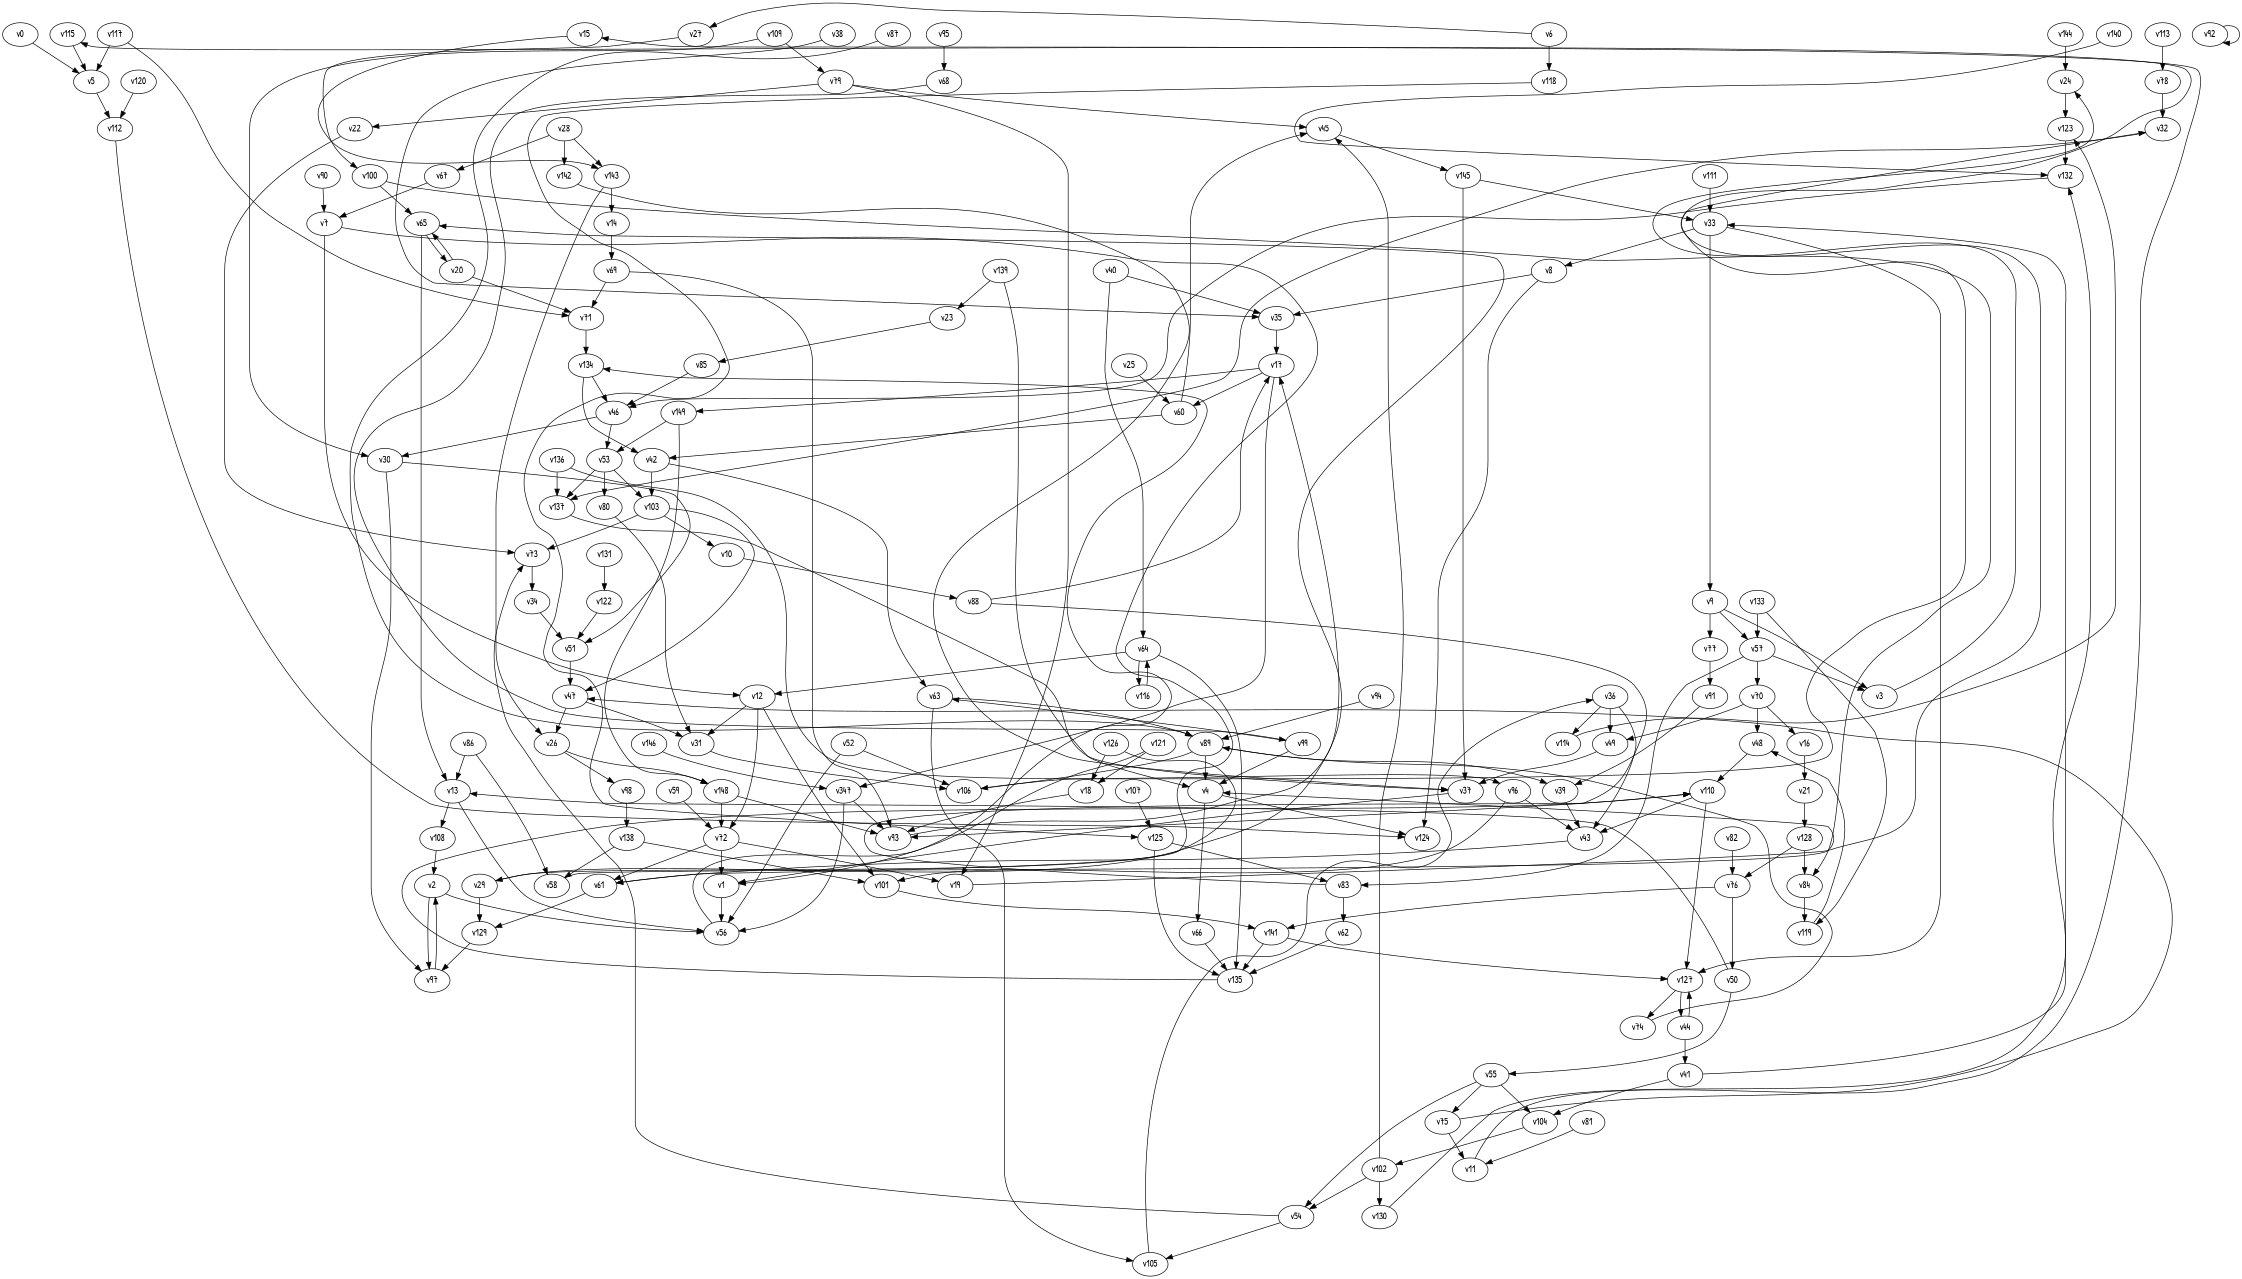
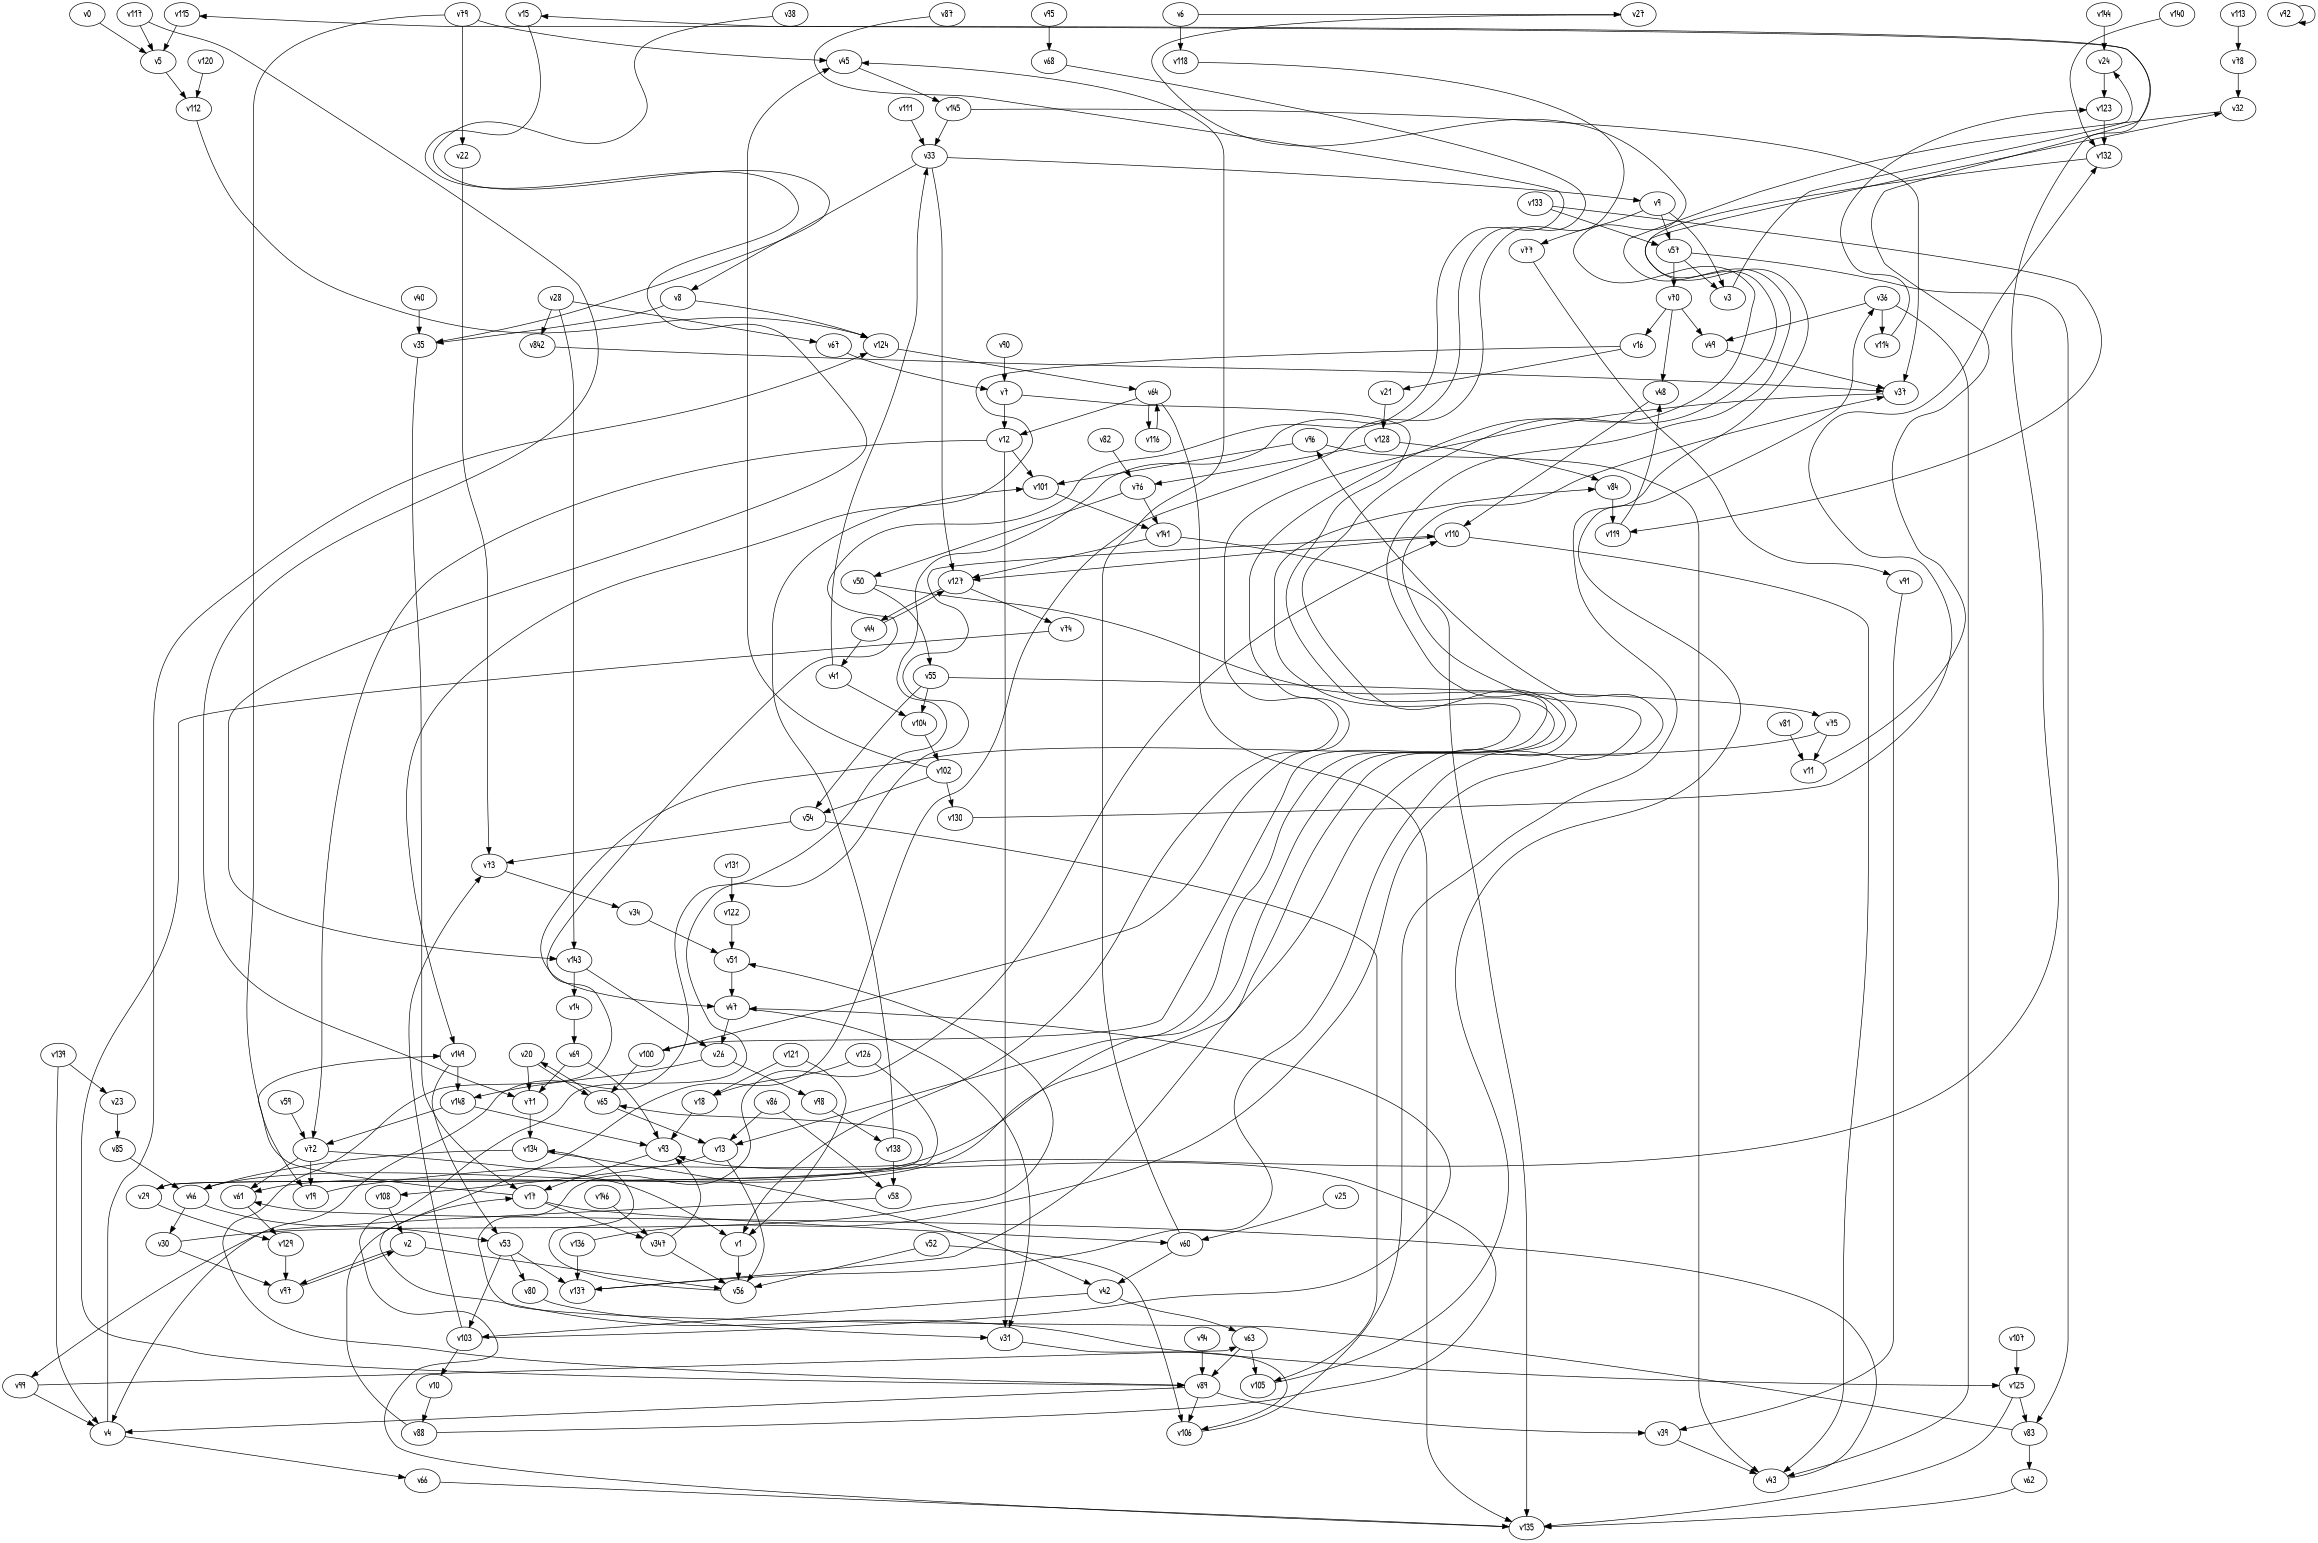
node "v109": removed
node "v142": label "v142" -> "v842"
edge "v40" -> "v64": now "v124" -> "v64"
edge "v16" -> "v149": added
